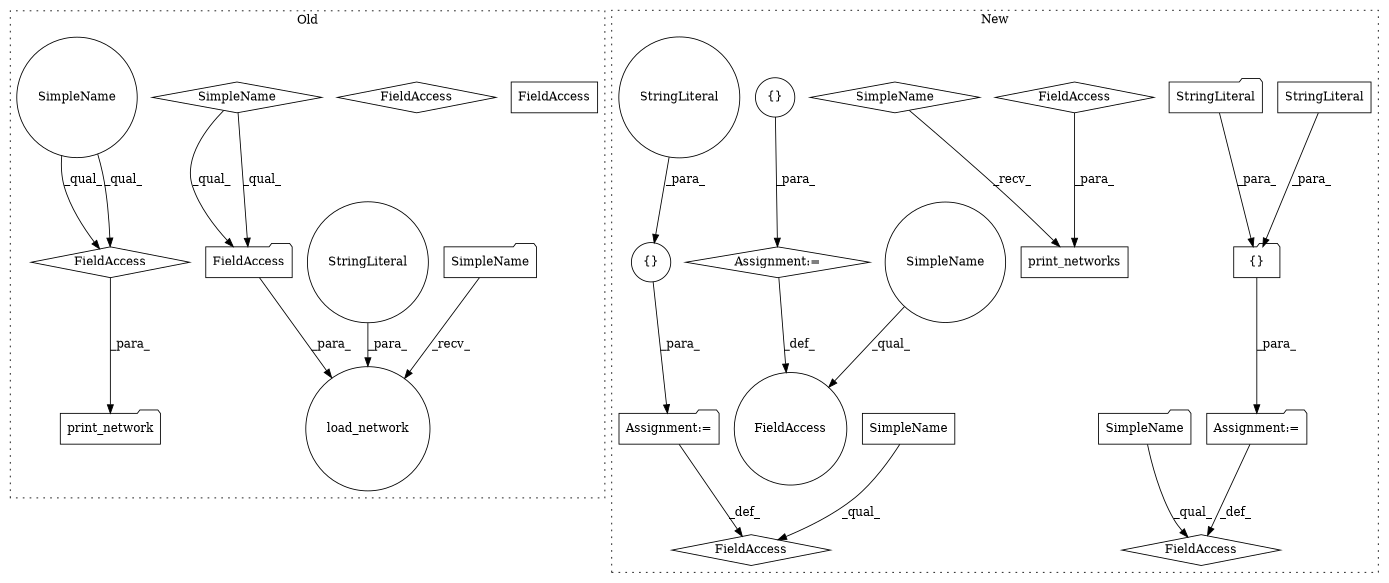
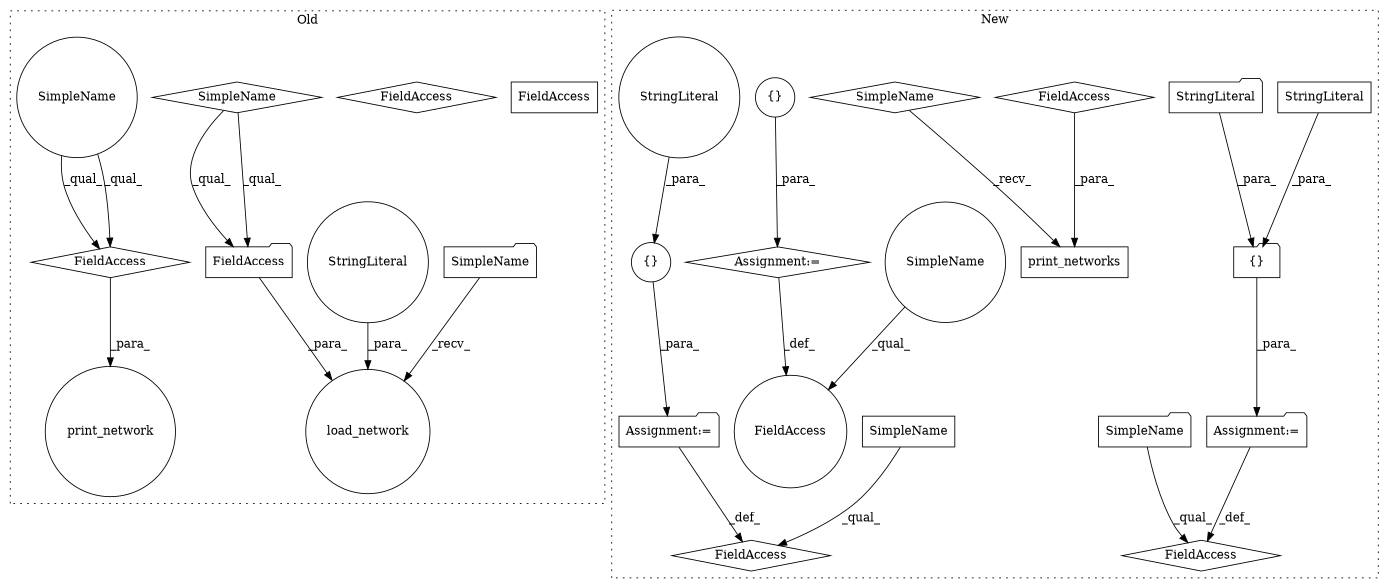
node "print_network": shape folder -> circle
